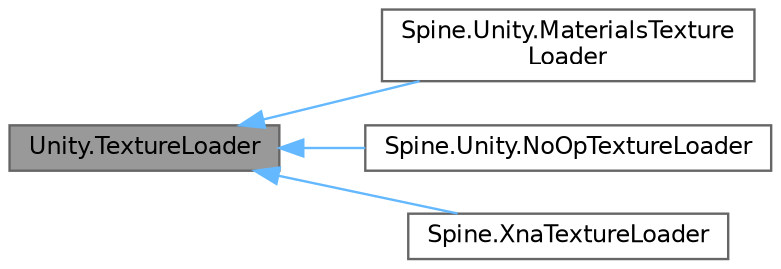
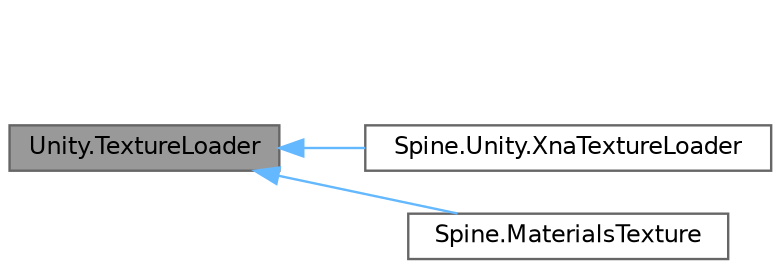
node "Spine.Unity.MaterialsTexture Loader": removed
node "Spine.Unity.NoOpTextureLoader": label "Spine.Unity.NoOpTextureLoader" -> "Spine.Unity.XnaTextureLoader"
node "Spine.XnaTextureLoader": label "Spine.XnaTextureLoader" -> "Spine.MaterialsTexture"
